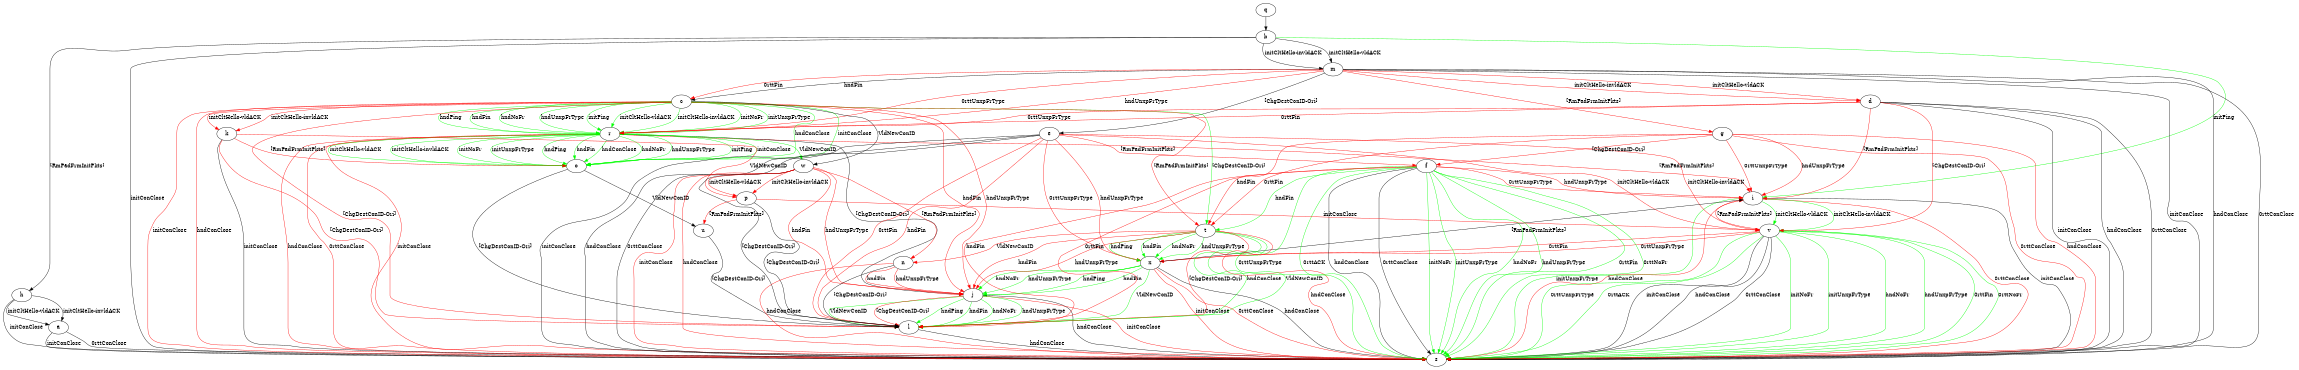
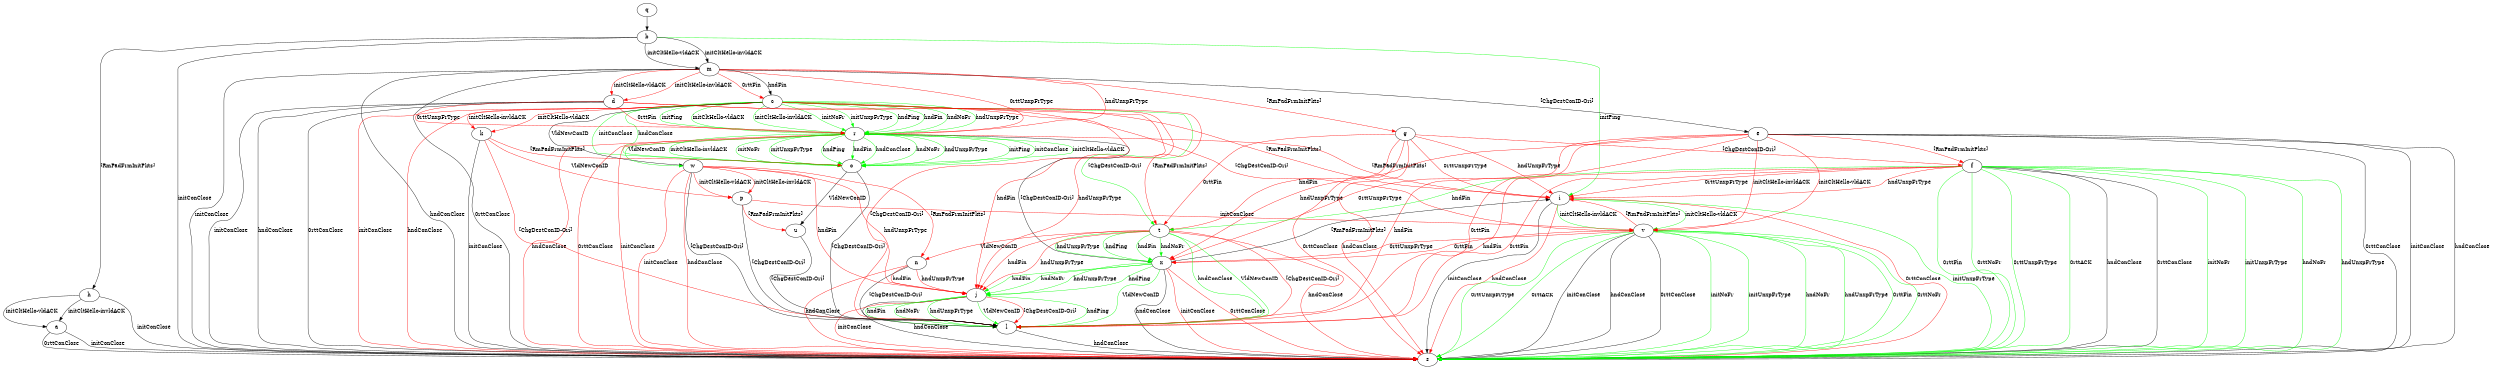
edge "r" -> "j": now "r" -> "x"
